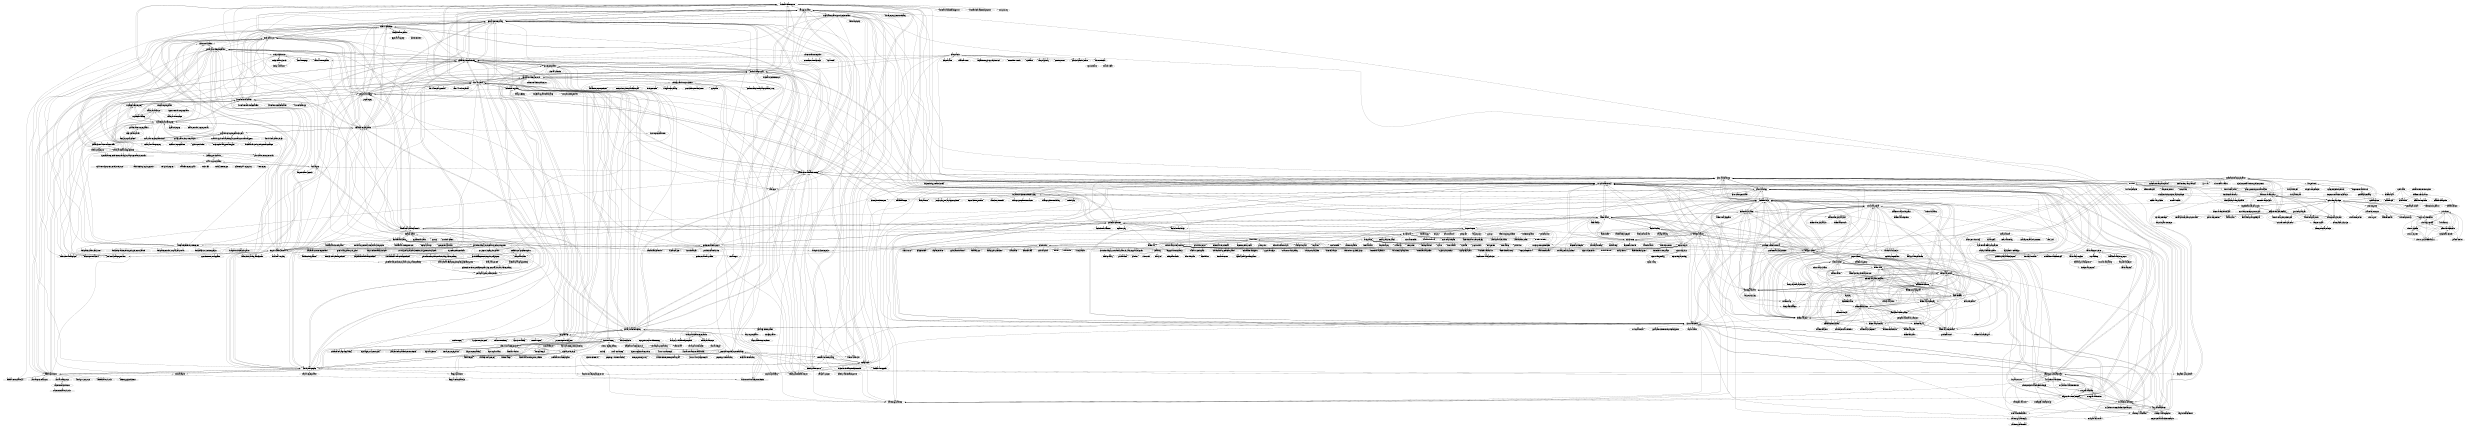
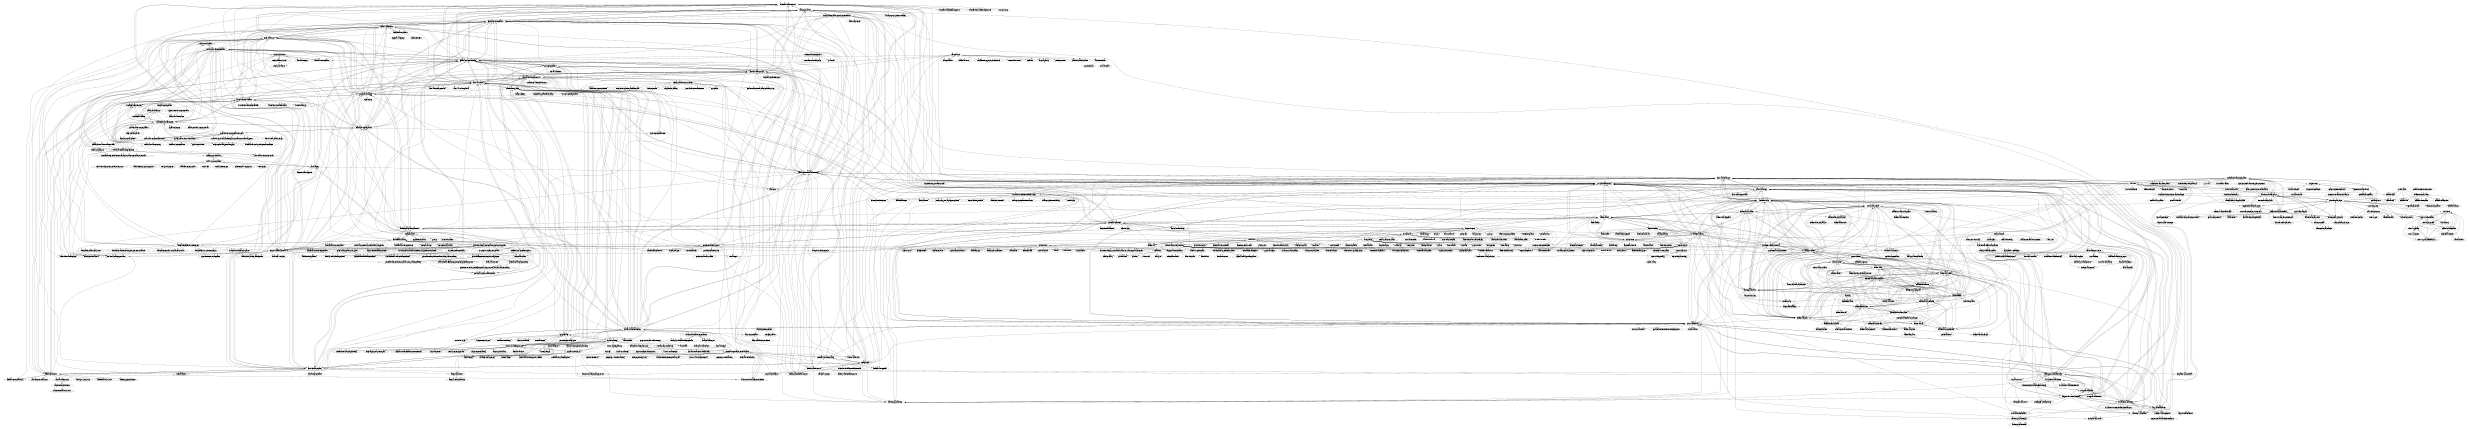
node "baidu/Conchylicultor": label "baidu/Conchylicultor" -> "baidu/DuReader"
